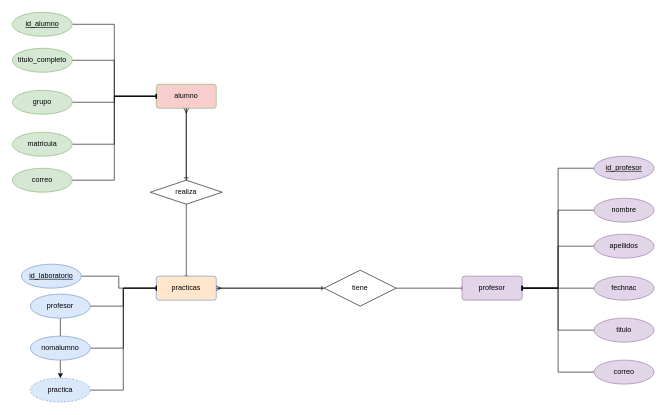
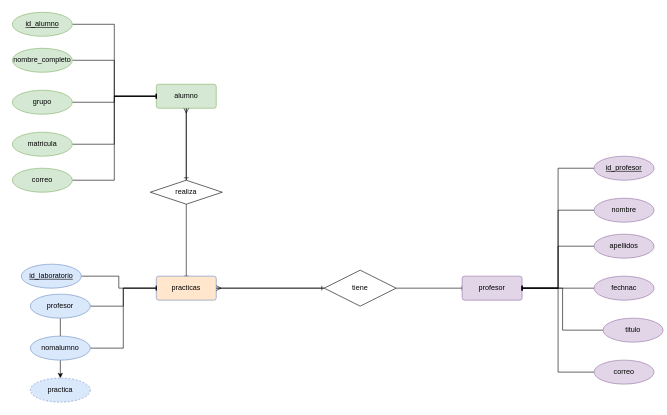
node "titulo_completo": label "titulo_completo" -> "nombre_completo"
node "alumno": fillcolor #f8cecc -> #d5e8d4
node "titulo": moved (624, 330) -> (633, 330)
edge "practica" -> "practicas": removed
